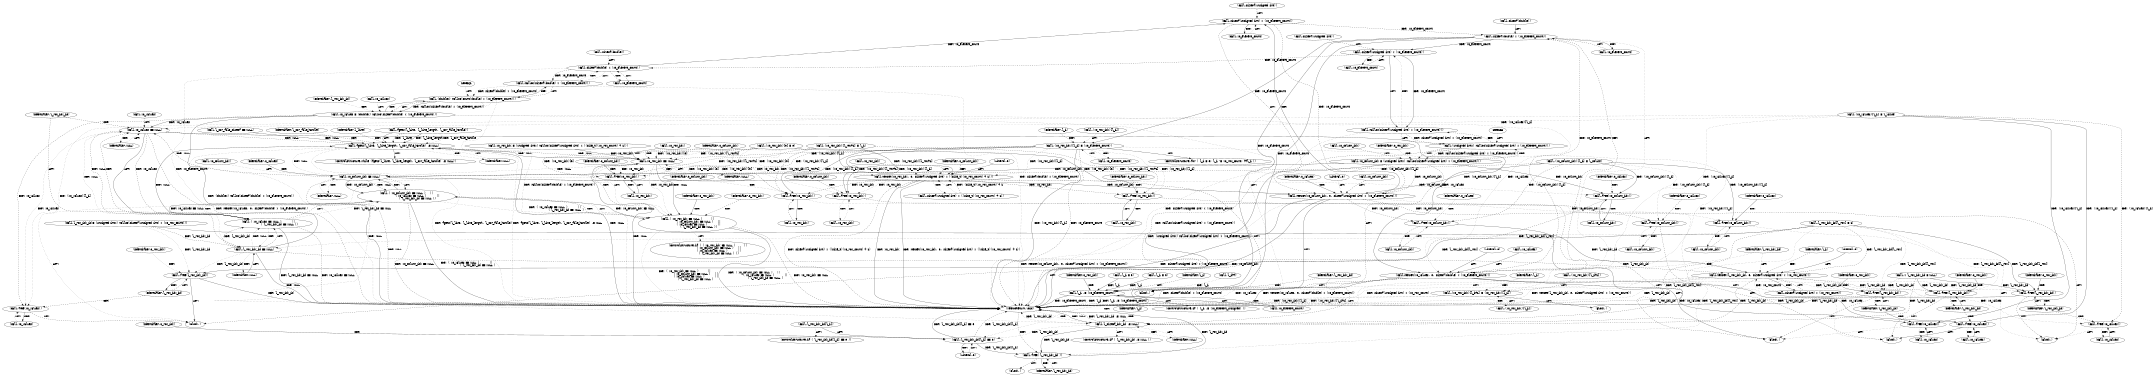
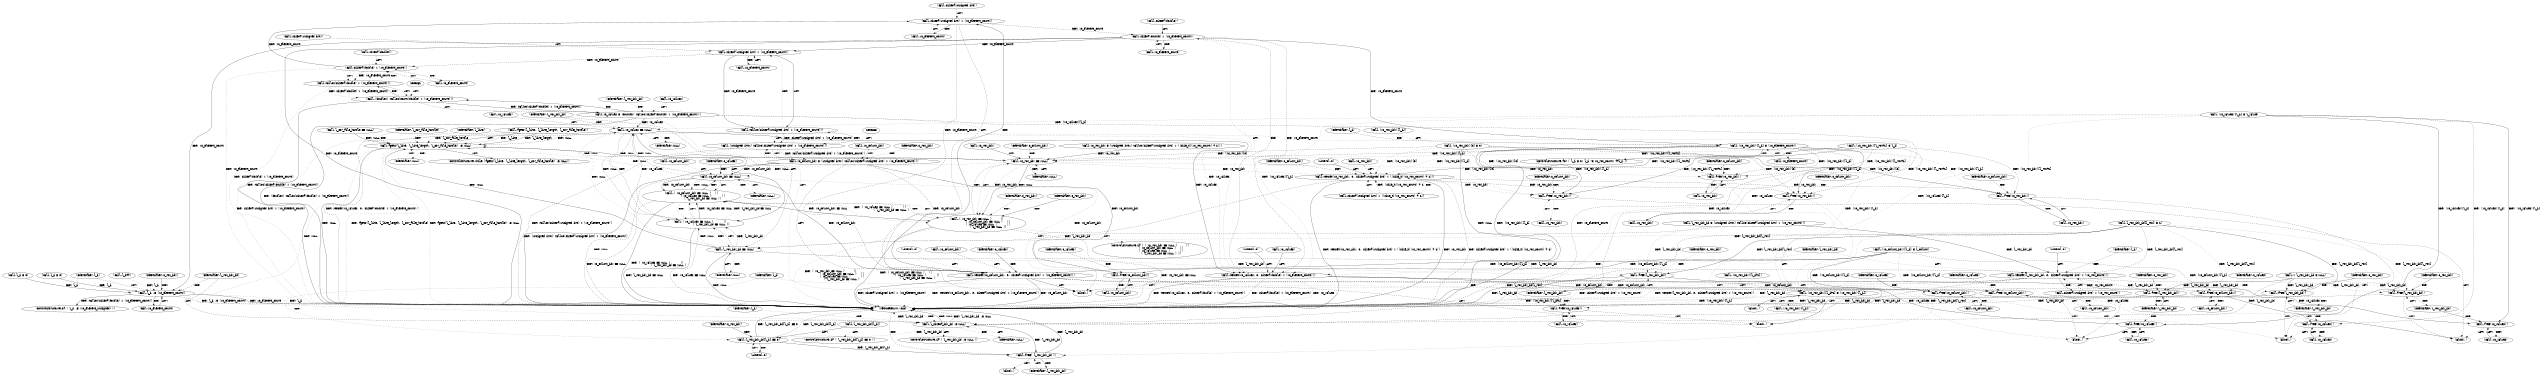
node "(Call,l_csr_file_sizeof == NULL)": label "(Call,l_csr_file_sizeof == NULL)" -> "(Call,l_csr_file_handle == NULL)"
edge "(Call,(*o_column_idx)[l_i] = l_column)" -> "(Call,*o_column_idx == NULL)": removed, label "DDG: (*o_column_idx)[l_i]"
edge "(Call,(double*) malloc(count(double) * (*o_element_count)))" -> "(MethodReturn,void)": style dotted -> solid
edge "(Call,l_i != (*o_element_count))" -> "(ControlStructure,if ( l_i != (*o_element_unsigned) ))": label "AST: " -> "DDG: malloc(sizeof(double) * (*o_element_count))"
edge "(Call,*o_row_idx == NULL)" -> "(MethodReturn,void)": now "(Call,(*o_row_idx)[0] = 0)" -> "(MethodReturn,void)"
